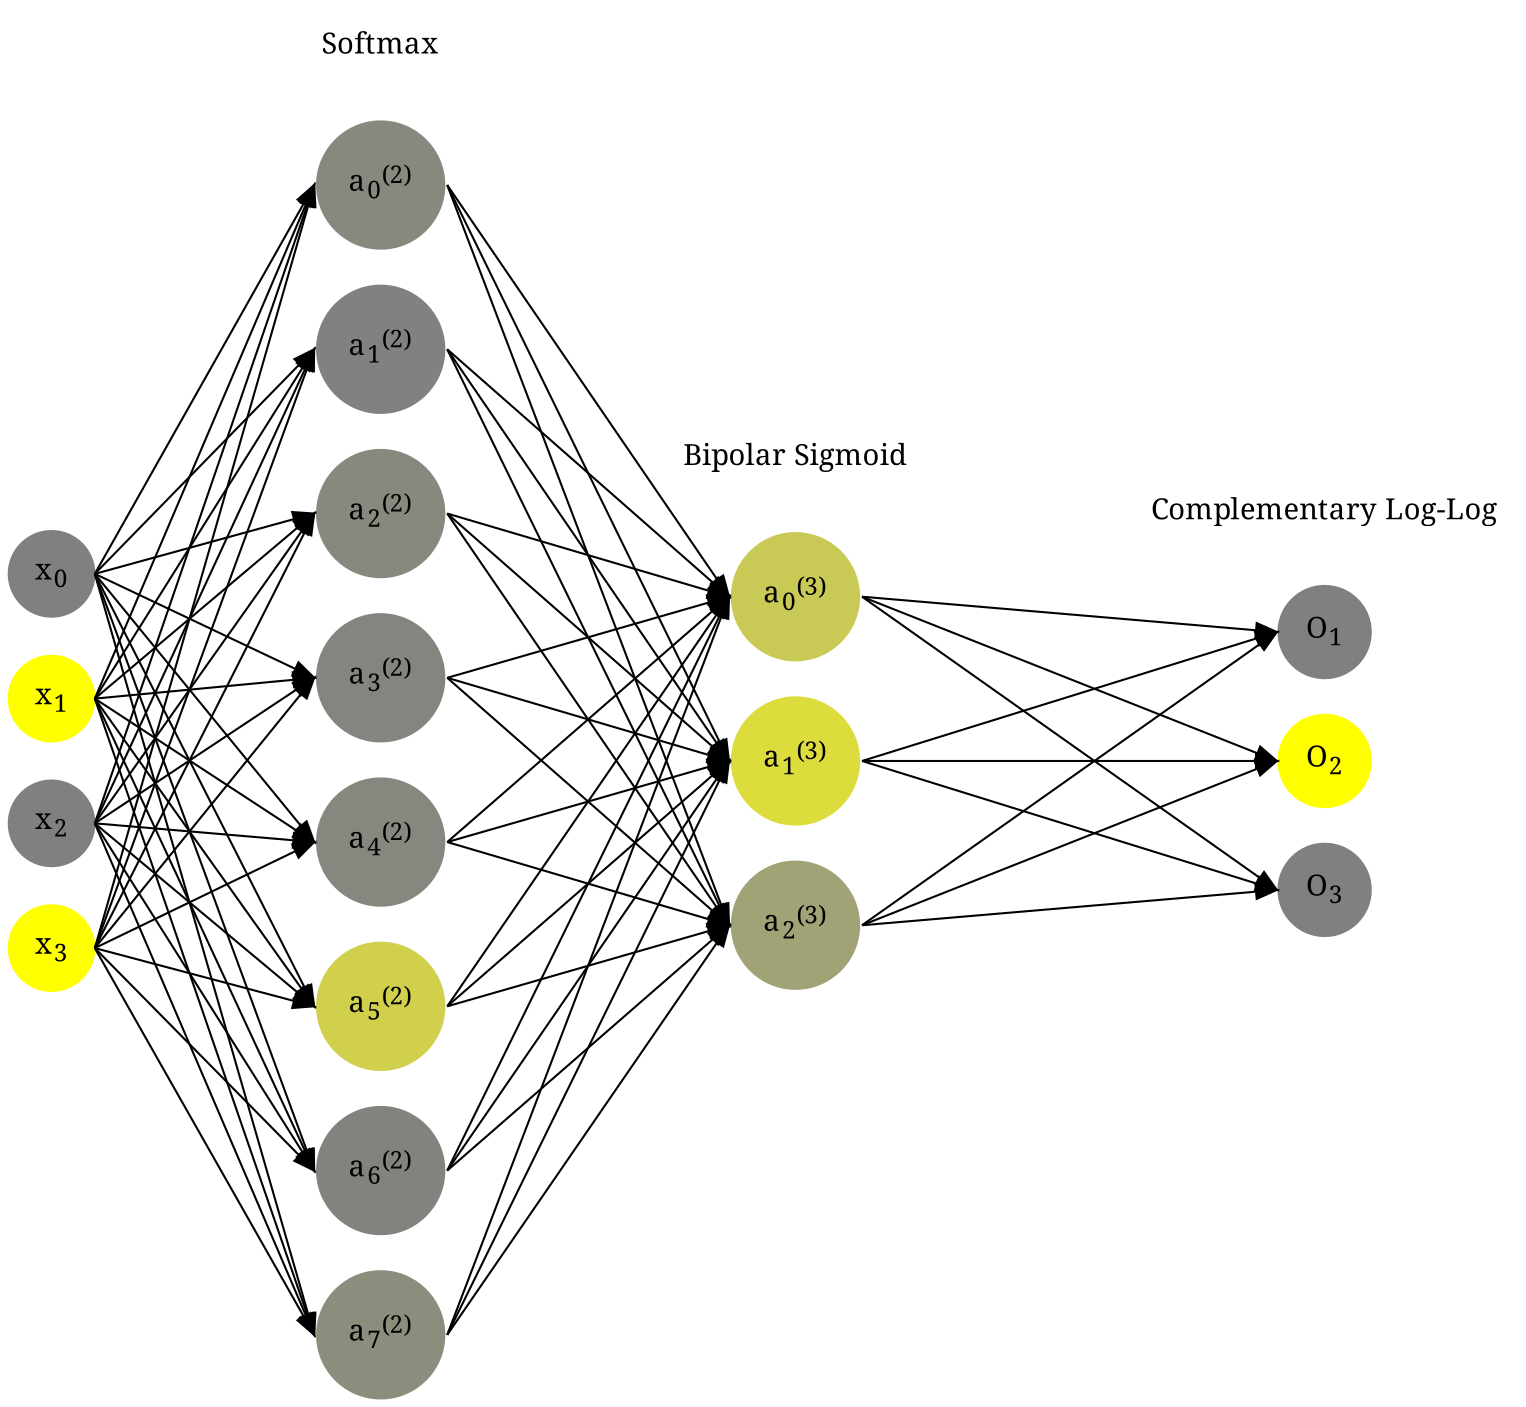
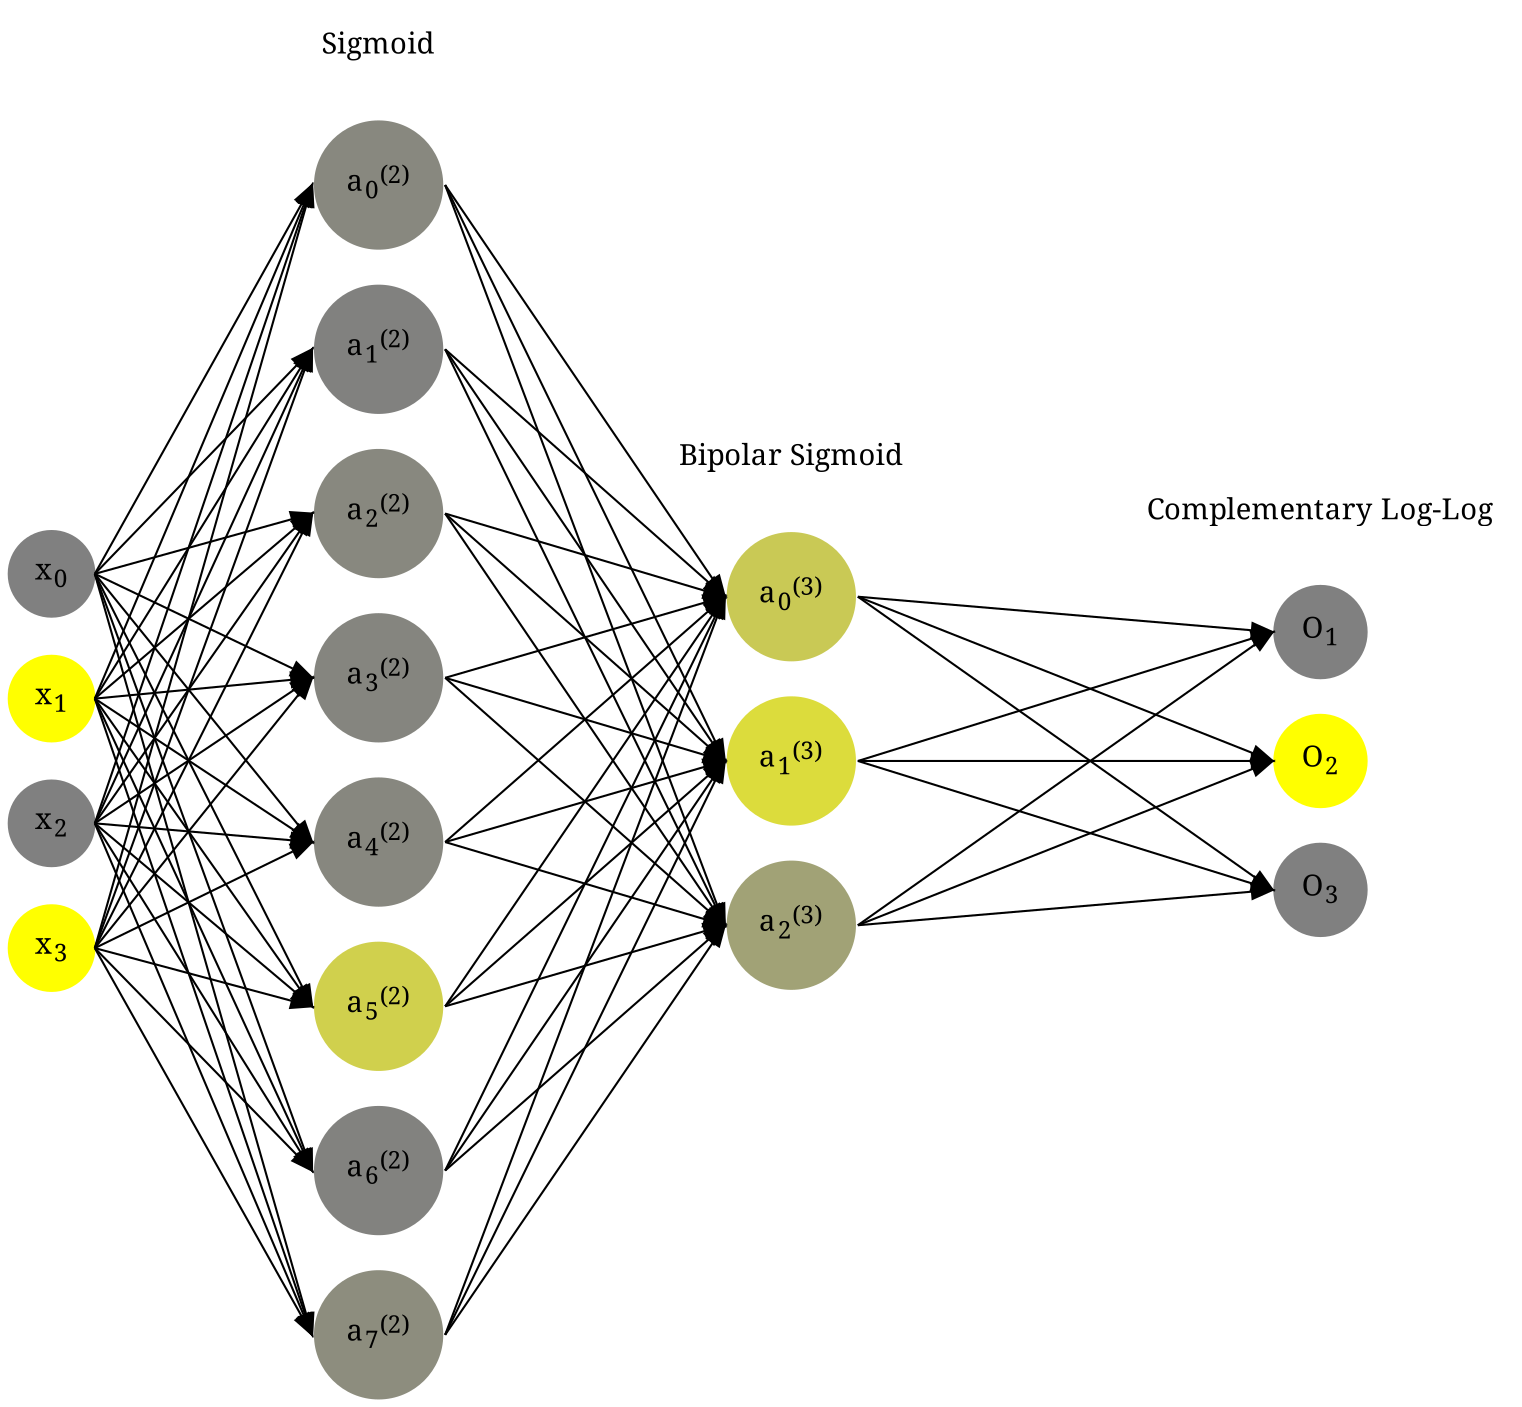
node "Softmax": label "Softmax" -> "Sigmoid"
